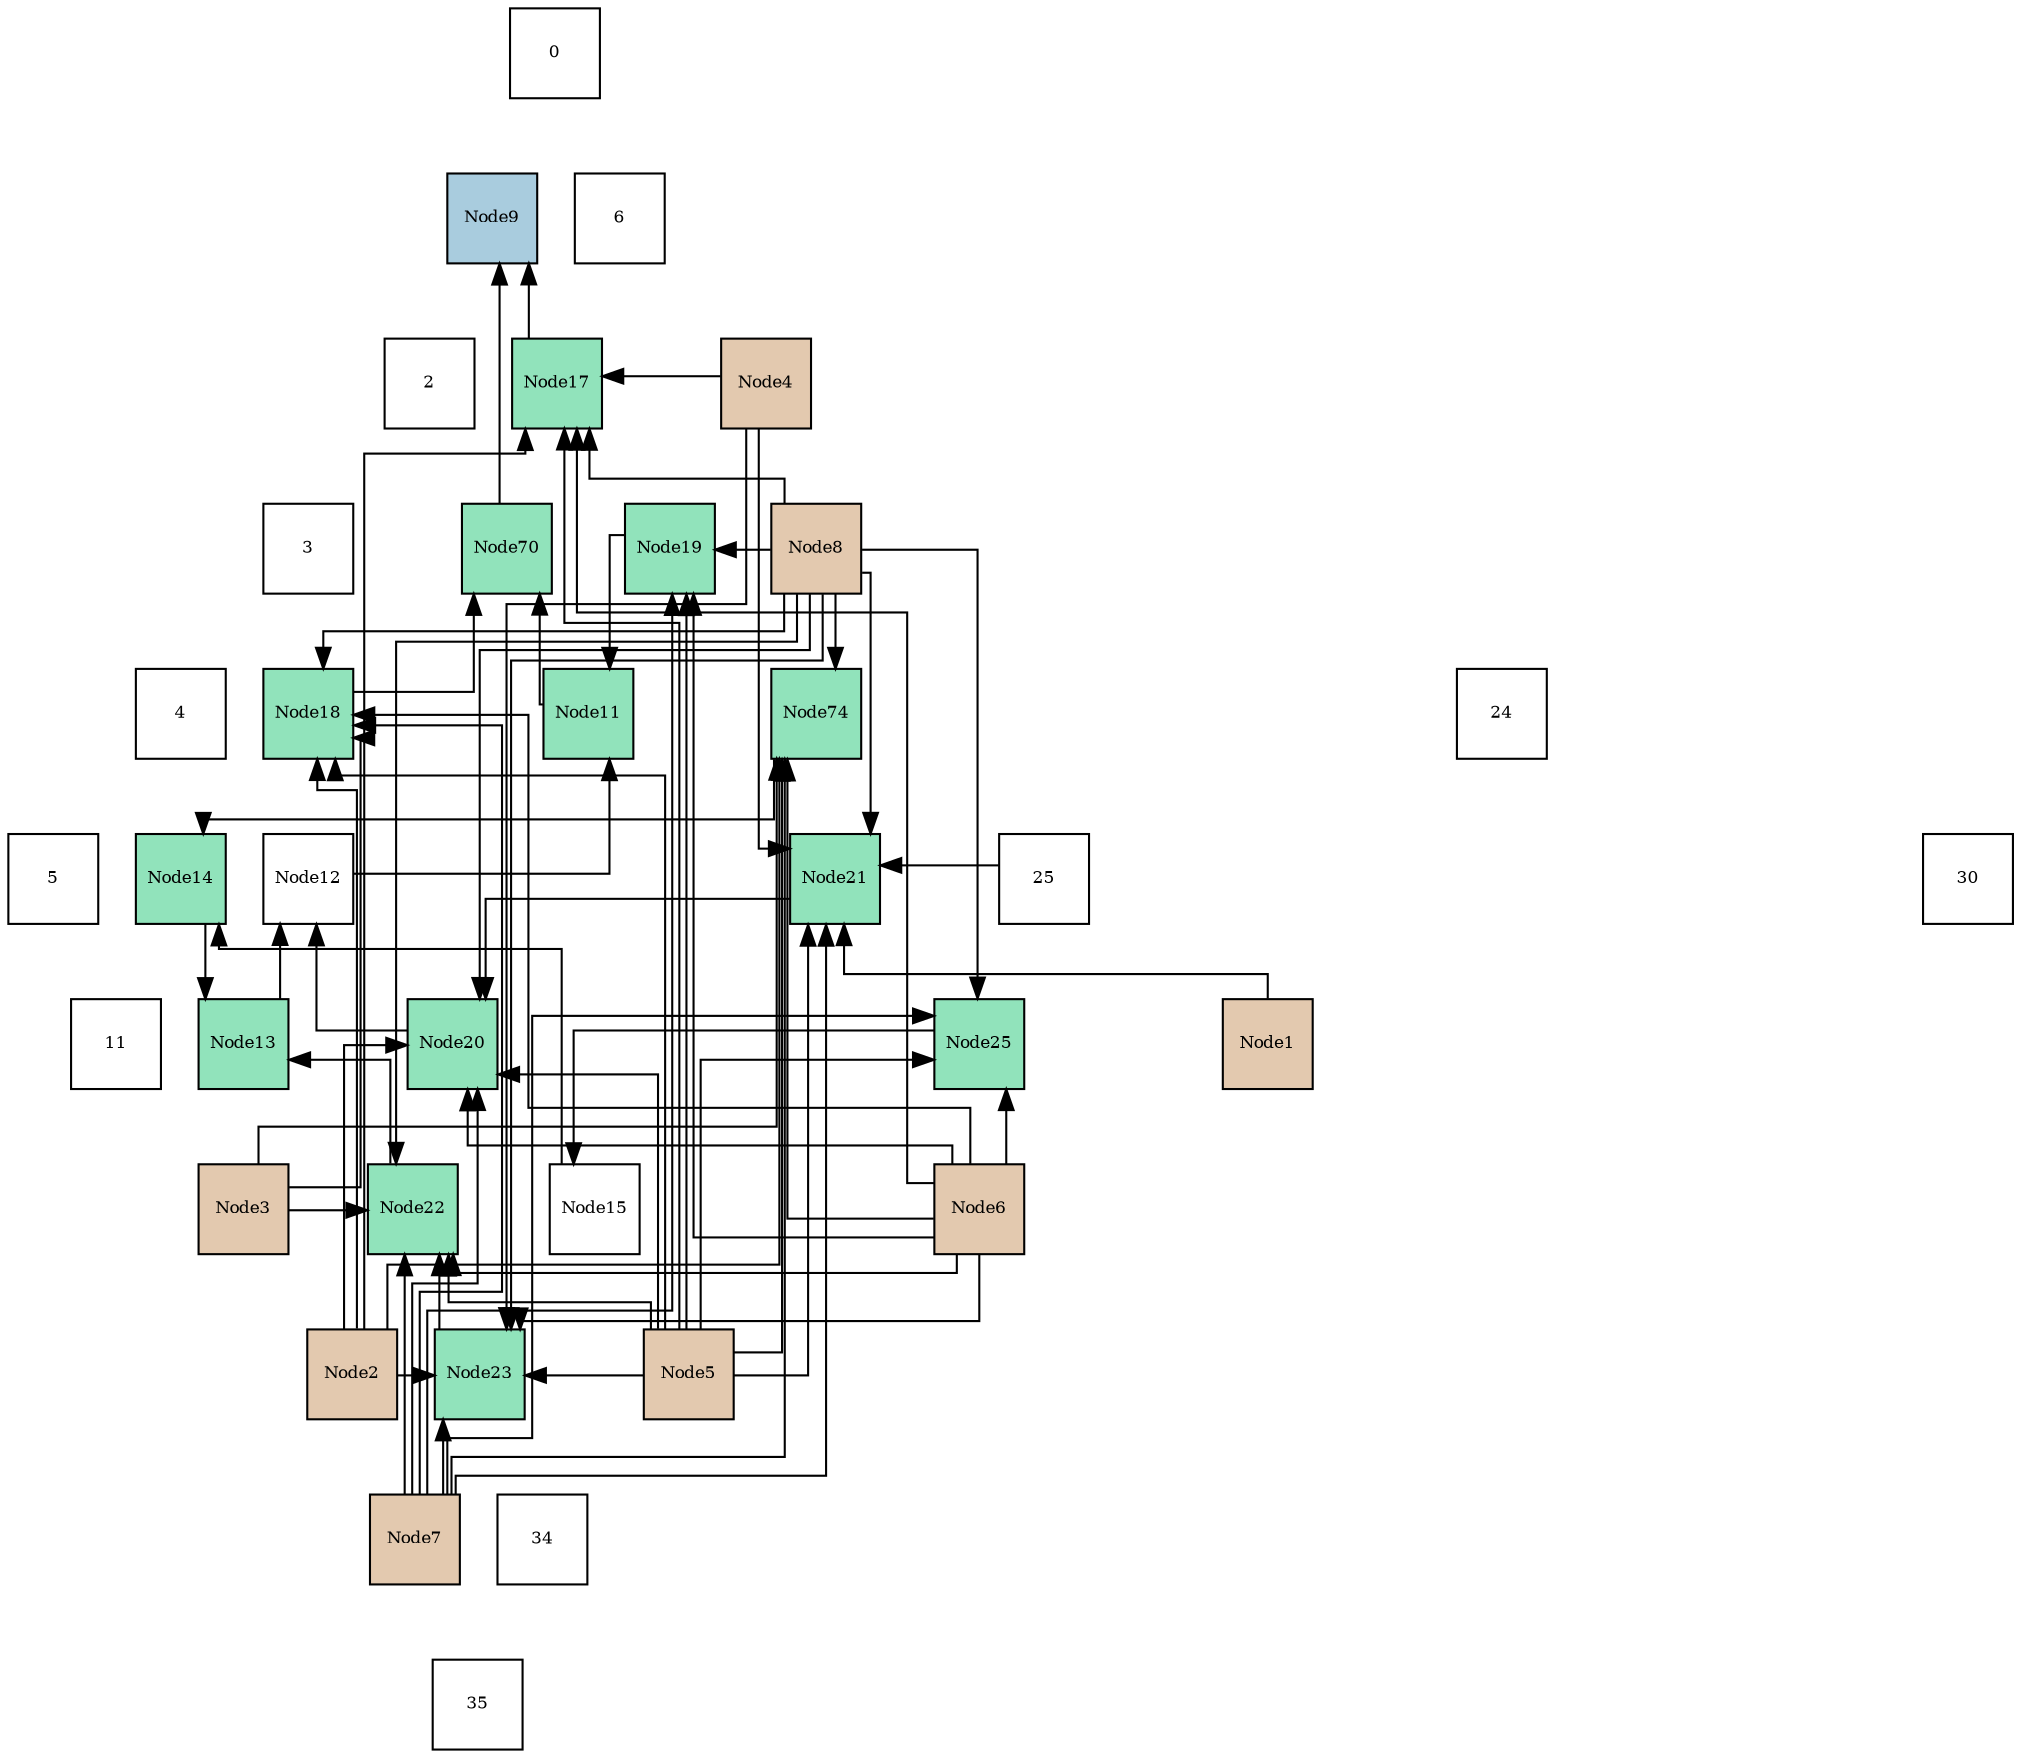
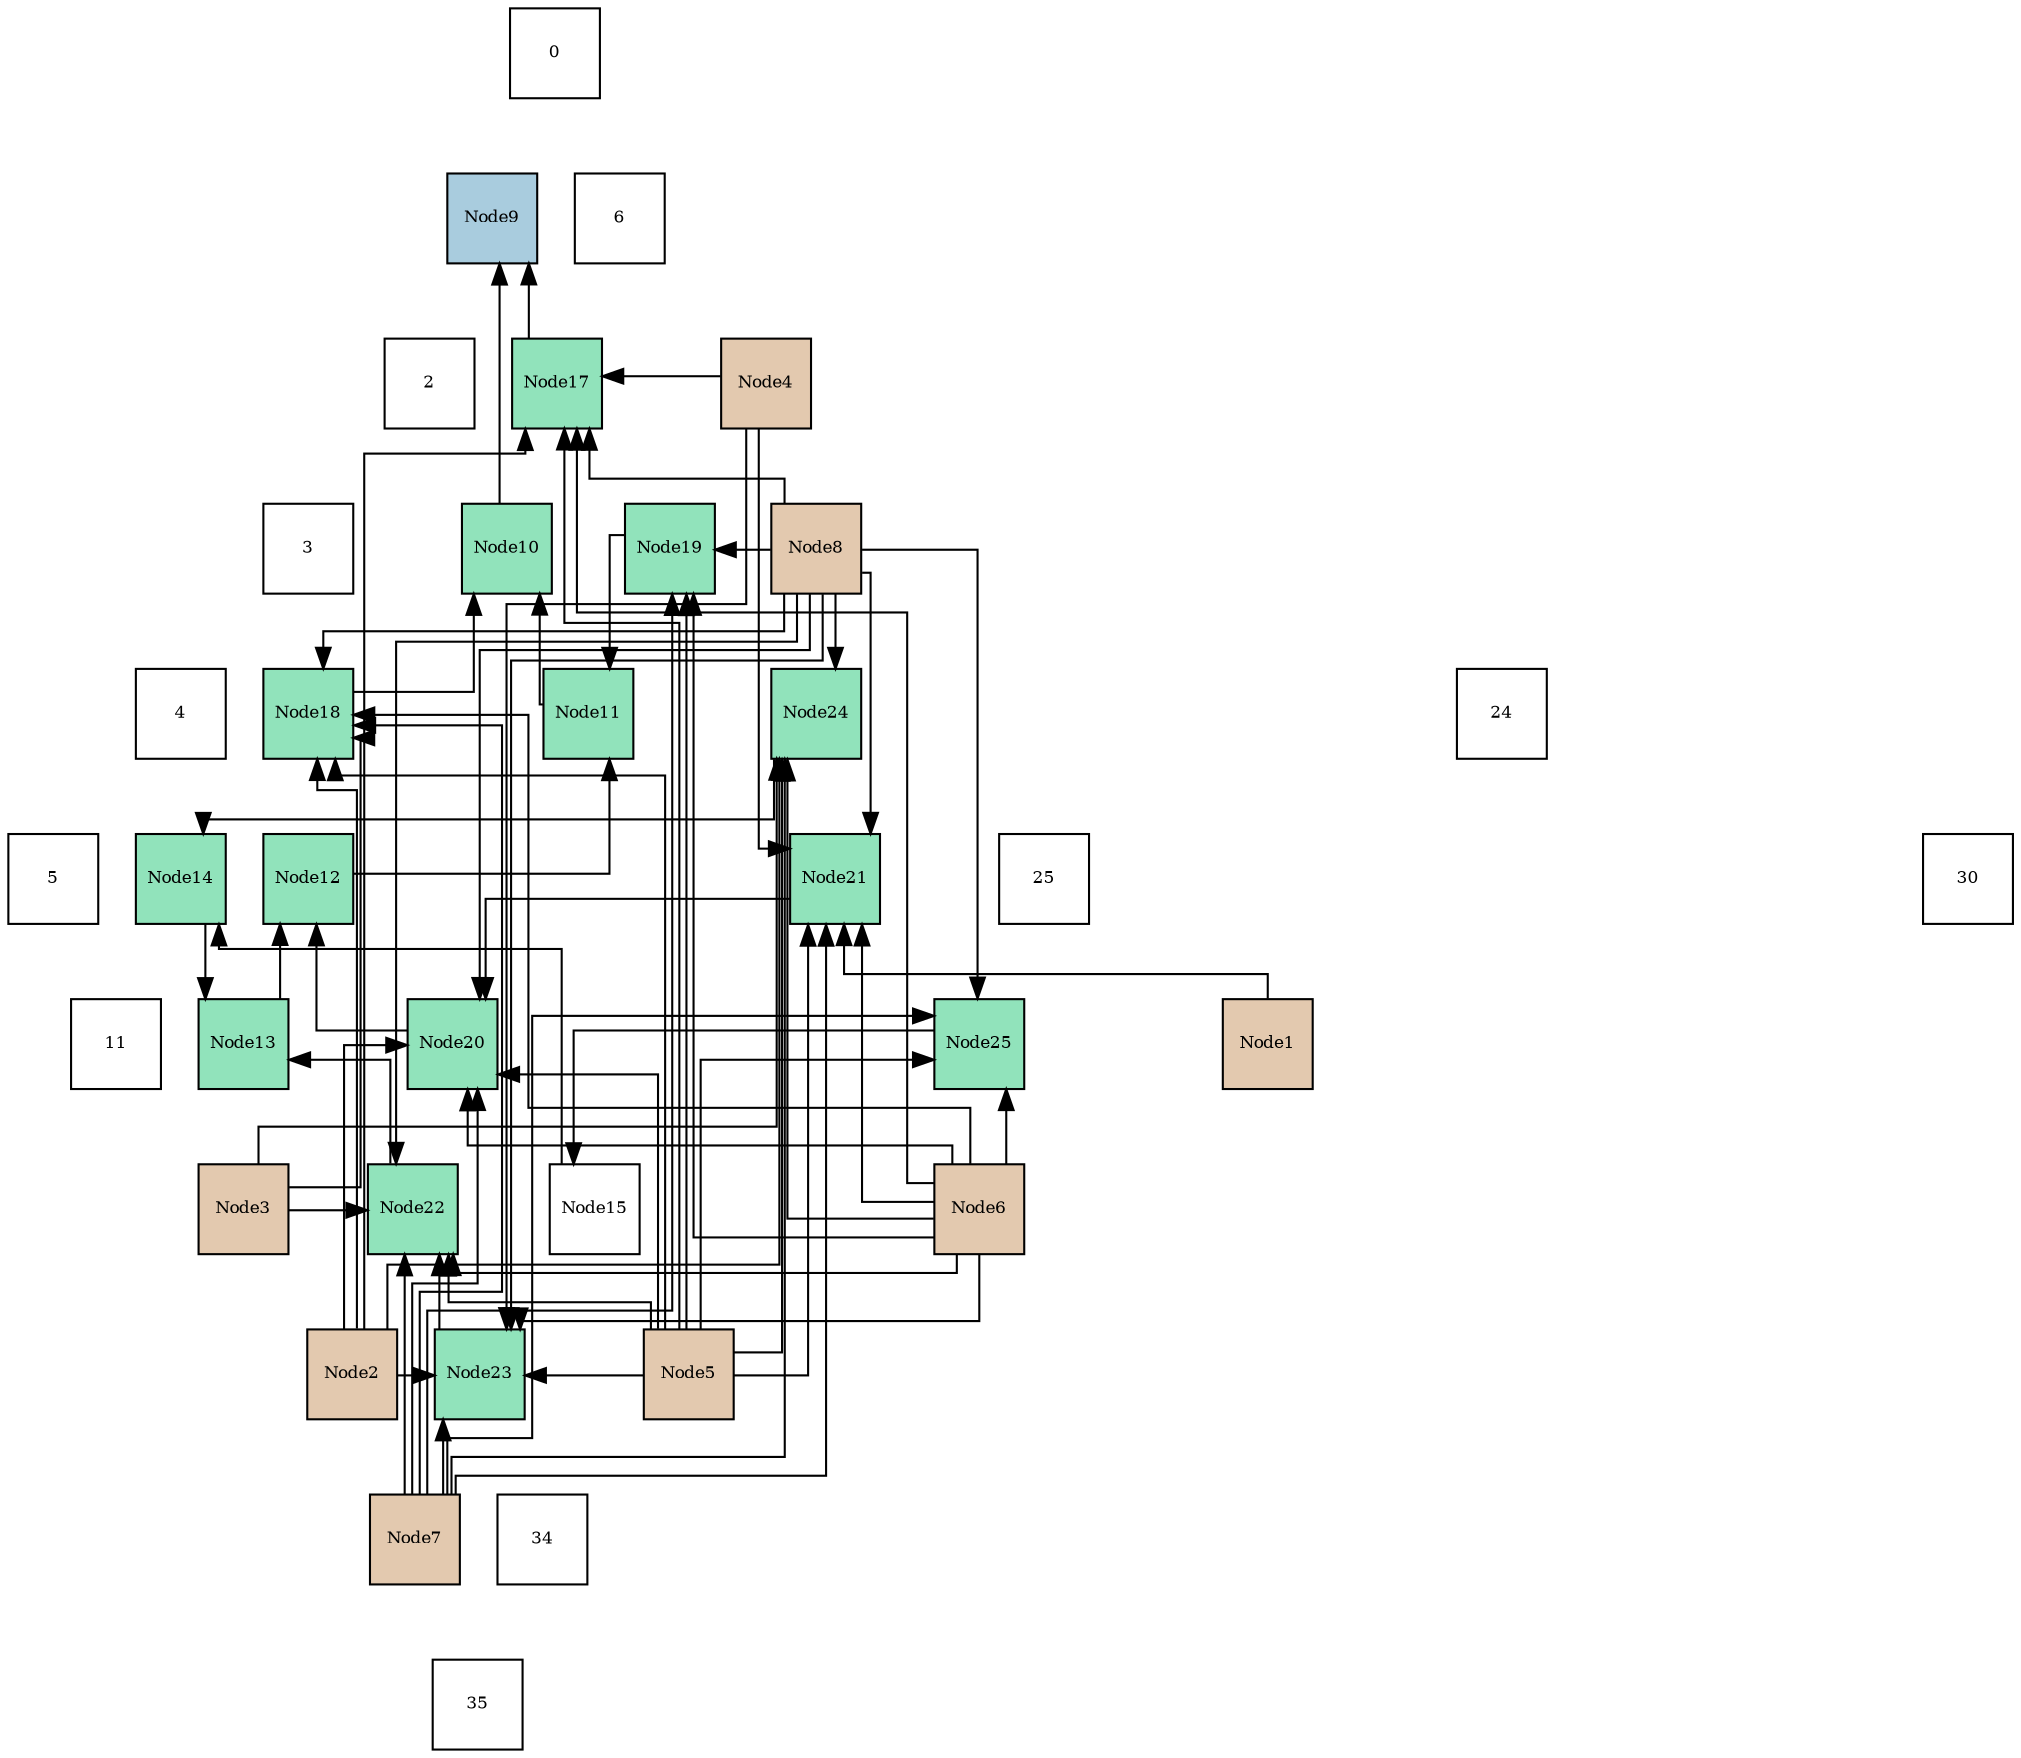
node "Node70": label "Node70" -> "Node10"
node "Node74": label "Node74" -> "Node24"
edge "25" -> "Node21": now "Node6" -> "Node21"
node "Node12": fillcolor #ffffff -> #91e3bb
